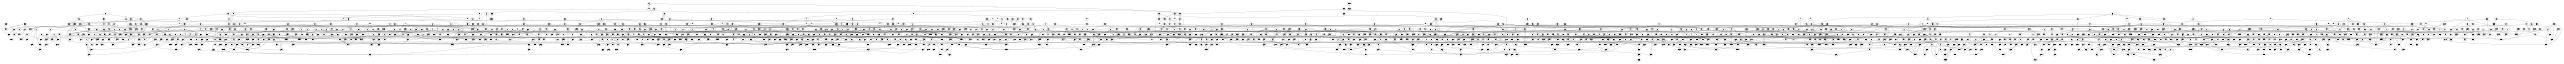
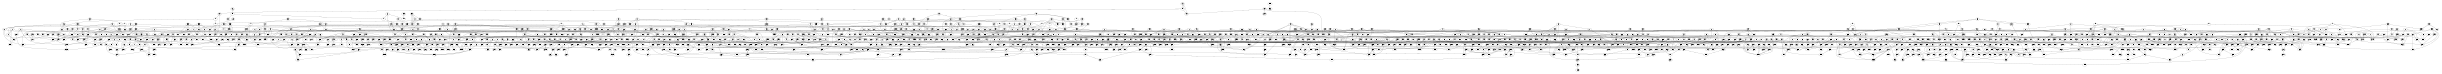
node "JZ": removed
